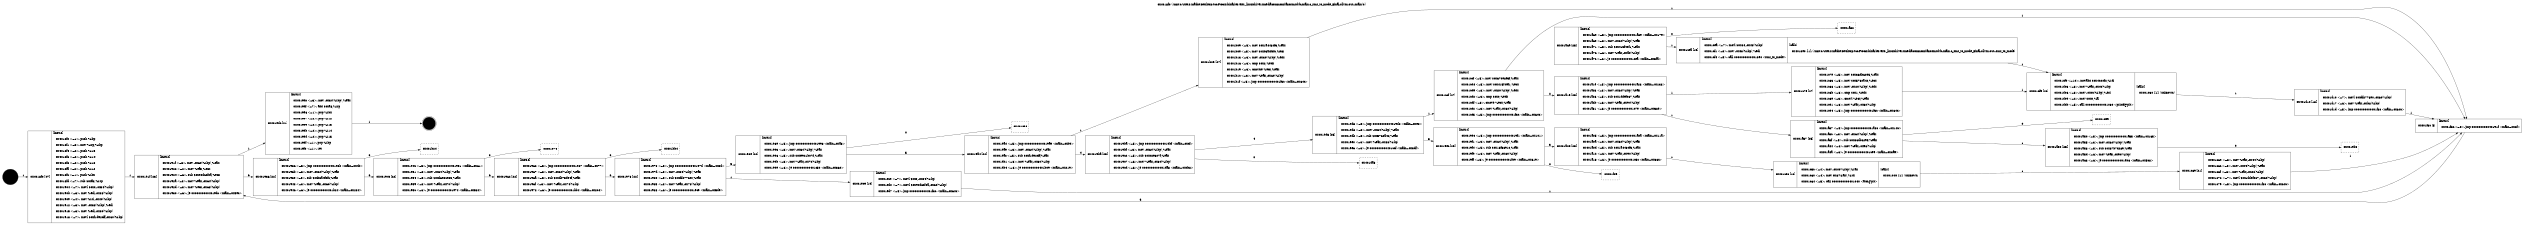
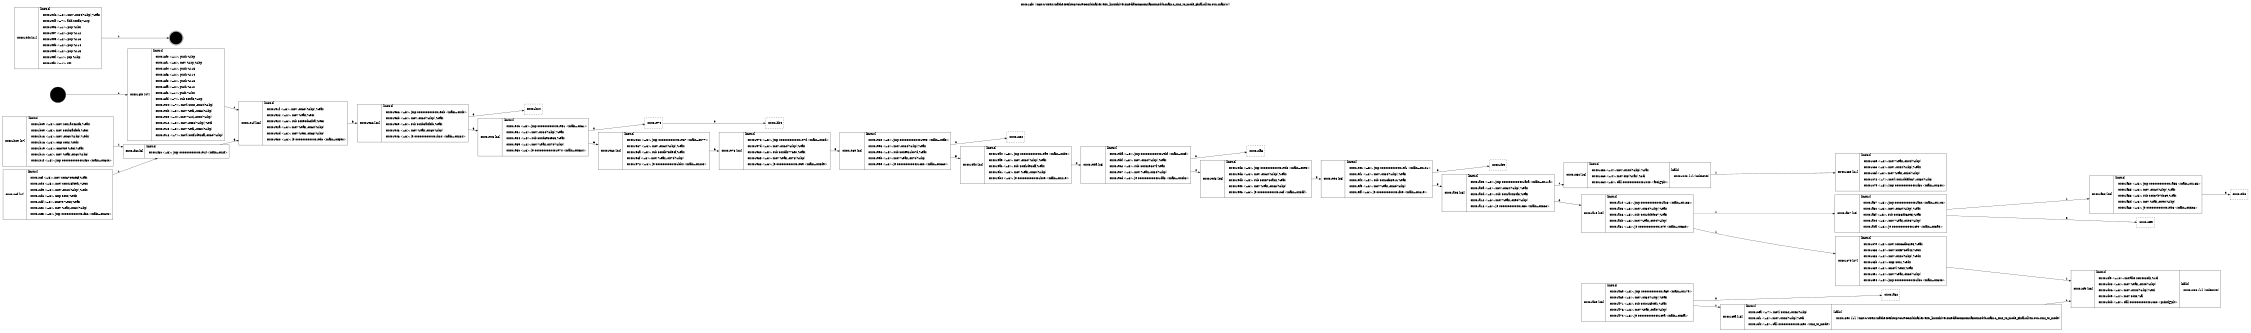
edge "0x401ccf [27]" -> "0x401a1e [25]": now "0x401a05 [25]" -> "0x401a1e [25]"
node "0x401d10 [18]": removed
edge "0x4019a4 [22]" -> "0x401b09 [27]": removed, label "1"
edge "0x4019d3 [25]" -> "0x401ccf [27]": removed, label "1"
edge "0x40191f [23]" -> "0x401edc [21]": removed, label "1"
edge "0x401962 [22]" -> "0x401bb4": now "0x401e74" -> "0x401bb4"
edge "0x401c69 [21]" -> "0x401f3c [5]": removed, label "1"
node "0x401ec9 [19]": removed
